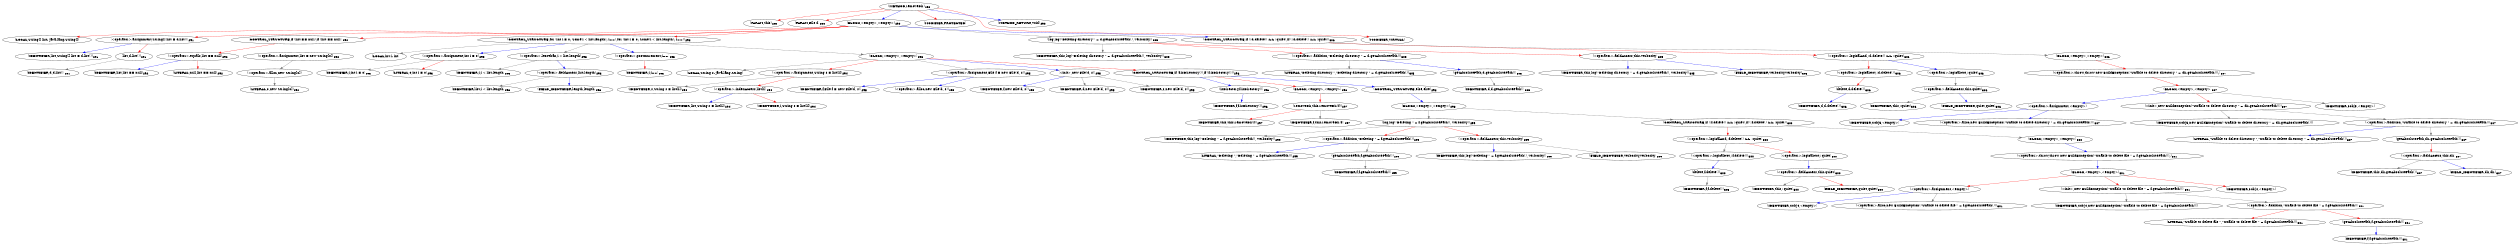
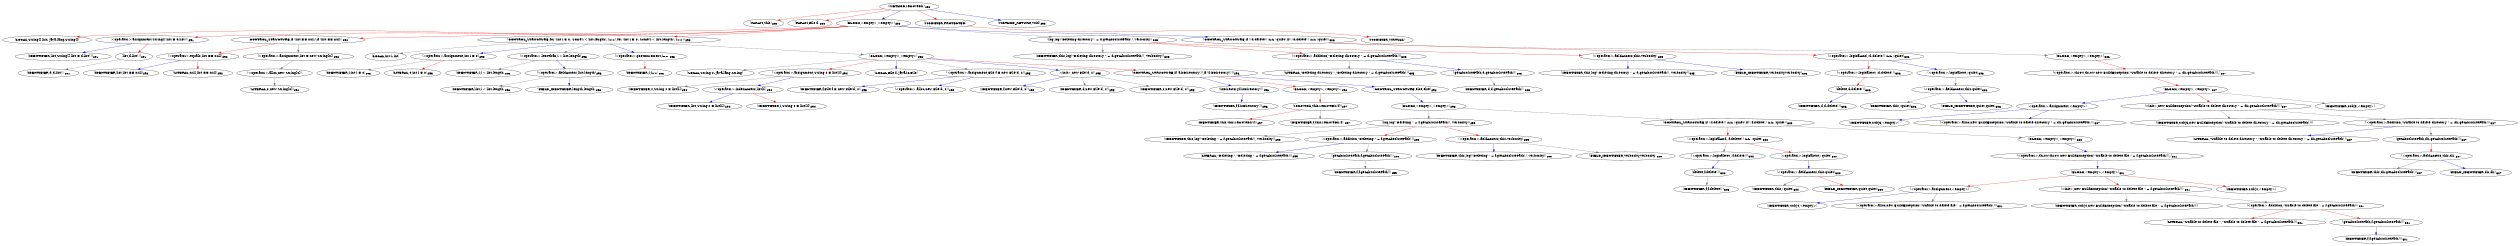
edge "(METHOD,removeDir)" -> "(MODIFIER,VIRTUAL)": now "(MODIFIER,PROTECTED)" -> "(MODIFIER,VIRTUAL)"
edge "(CONTROL_STRUCTURE,if (list == null),if (list == null))" -> "(<operator>.assignment,list = new String[0])": added
node "(LOCAL,File f: java.io.File)": added
edge "(<operator>.assignment,String s = list[i])" -> "(<operator>.indexAccess,list[i])": color red -> blue
